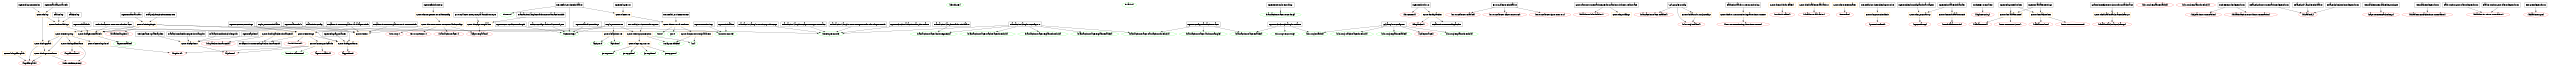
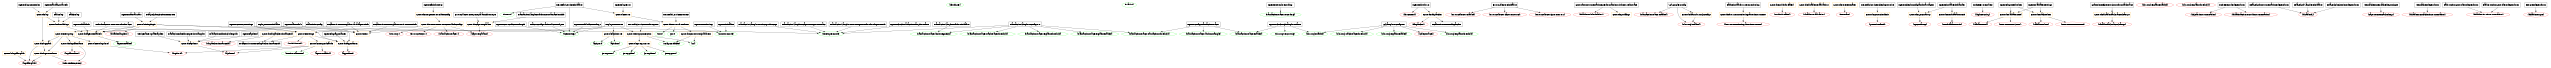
node "Agent#has_license_key?": label "Agent#has_license_key?" -> "Agent#mobile_license_key?"
